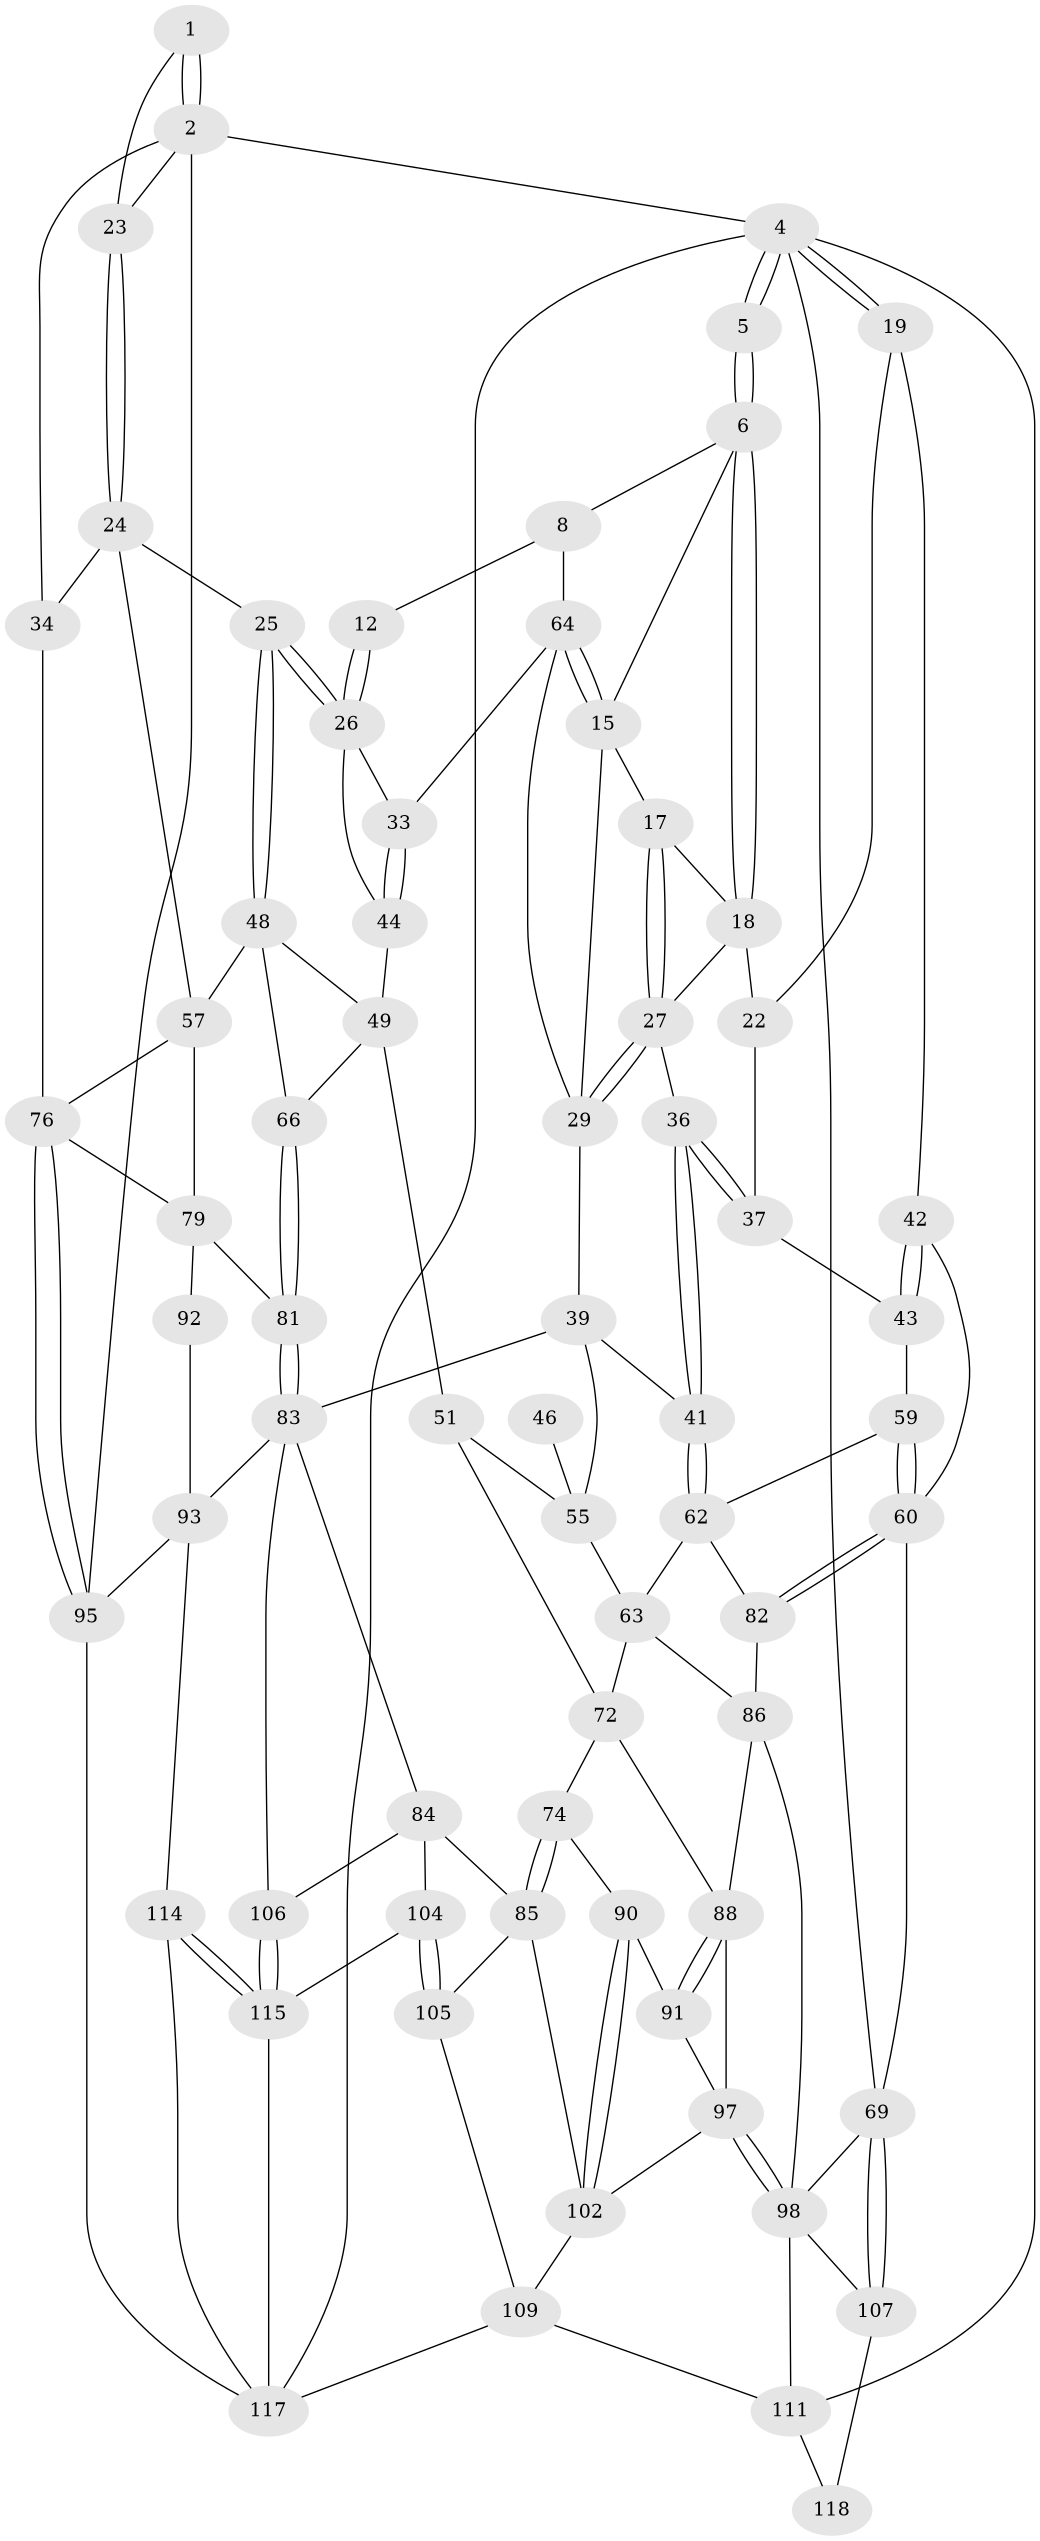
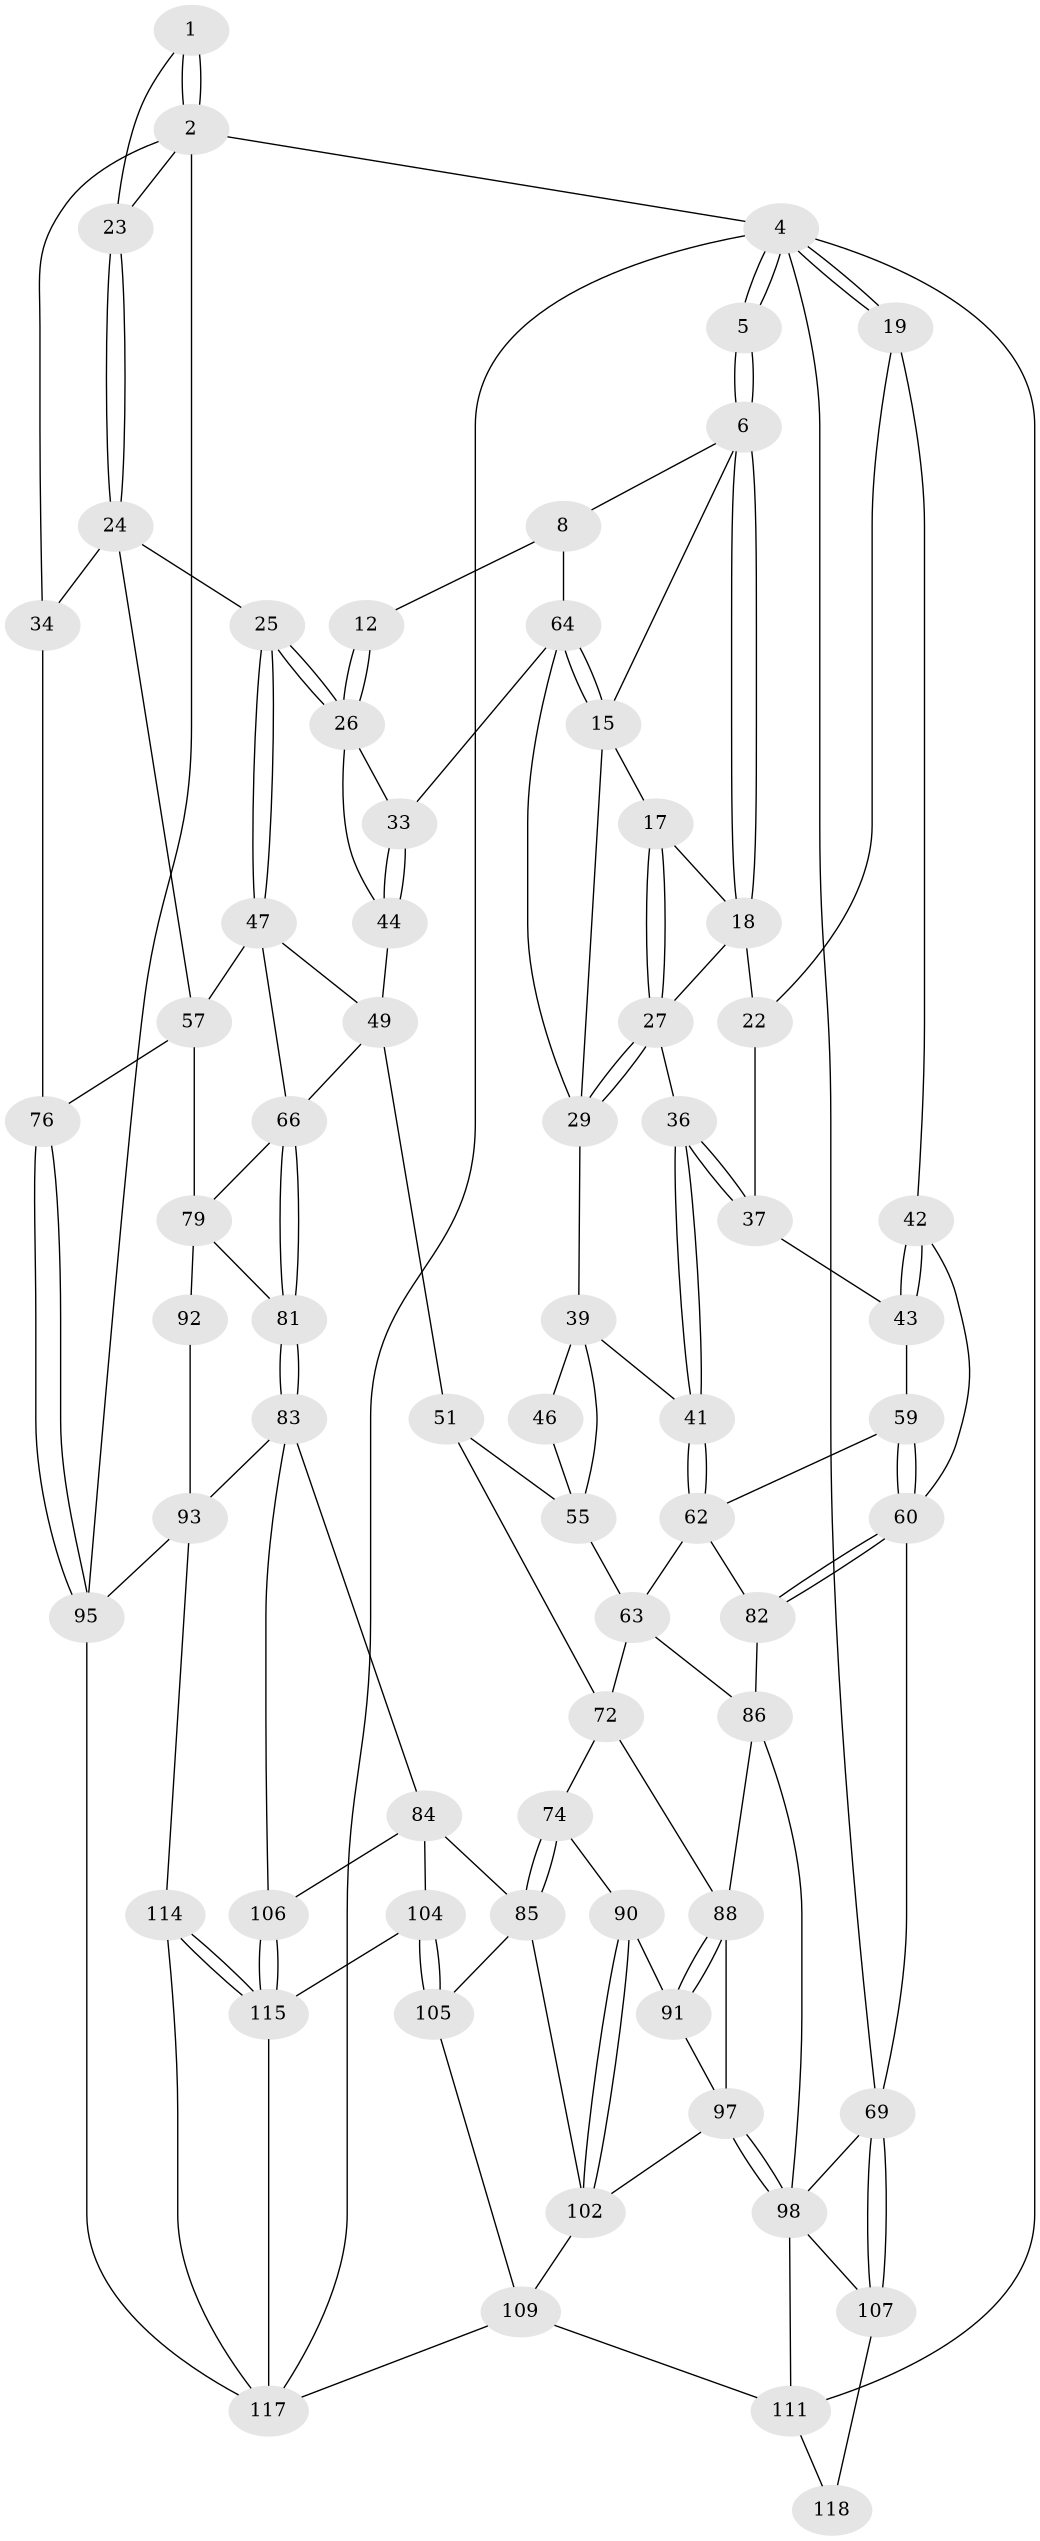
node "48": label "48" -> "47"
edge "76" -- "79": now "66" -- "79"
edge "39" -- "83": now "39" -- "46"
